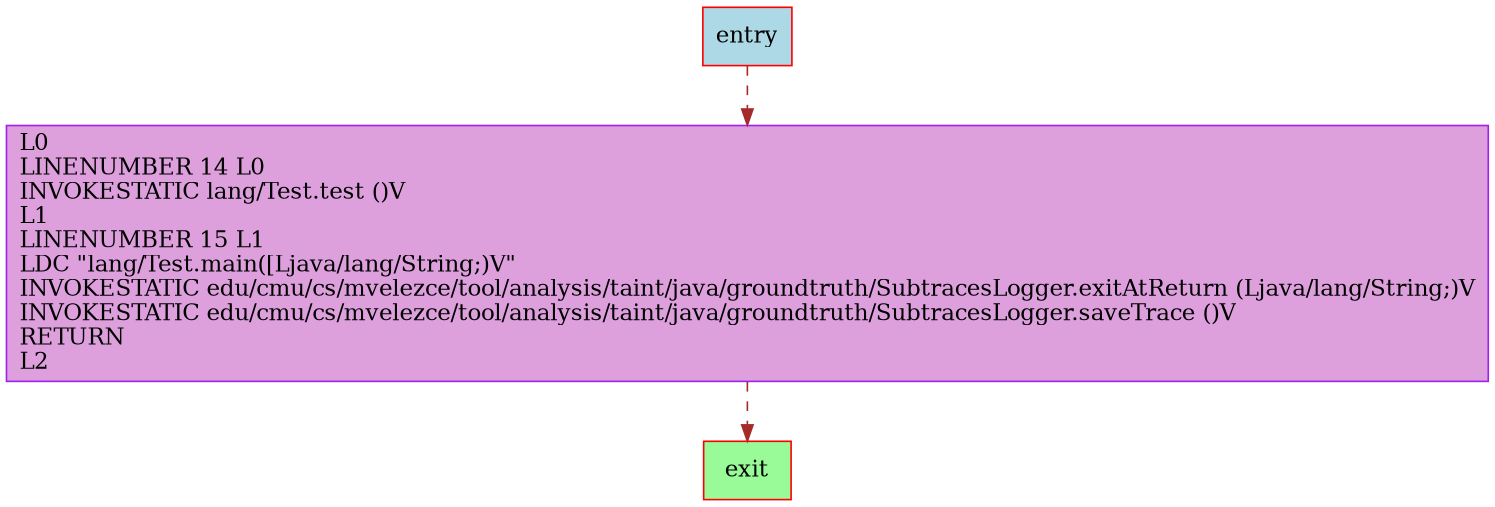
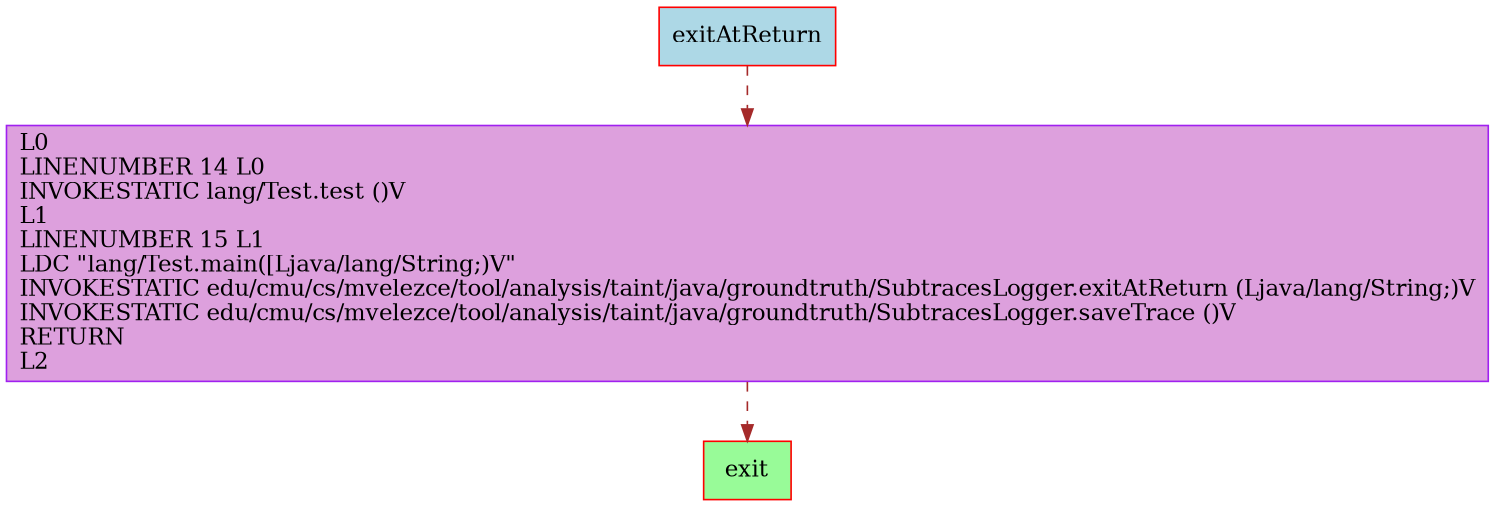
node "entry": label "entry" -> "exitAtReturn"
